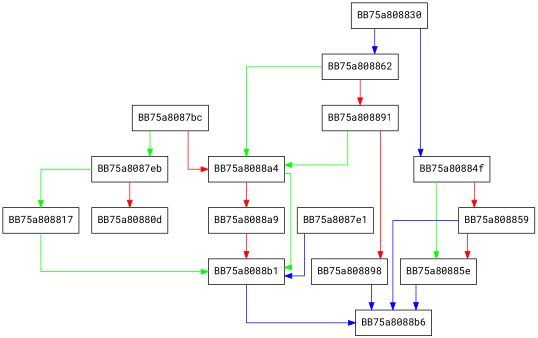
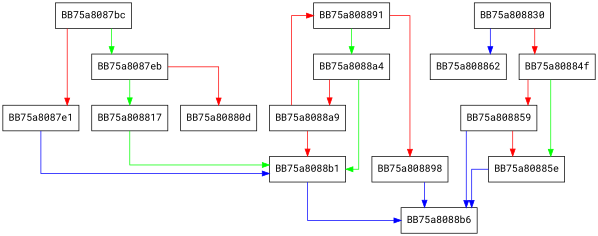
edge "BB75a808862" -> "BB75a8088a4": removed
edge "BB75a808862" -> "BB75a808891": now "BB75a8088a9" -> "BB75a808891"
edge "BB75a808830" -> "BB75a80884f": color blue -> red
edge "BB75a8087bc" -> "BB75a8088a4": now "BB75a8087bc" -> "BB75a8087e1"
